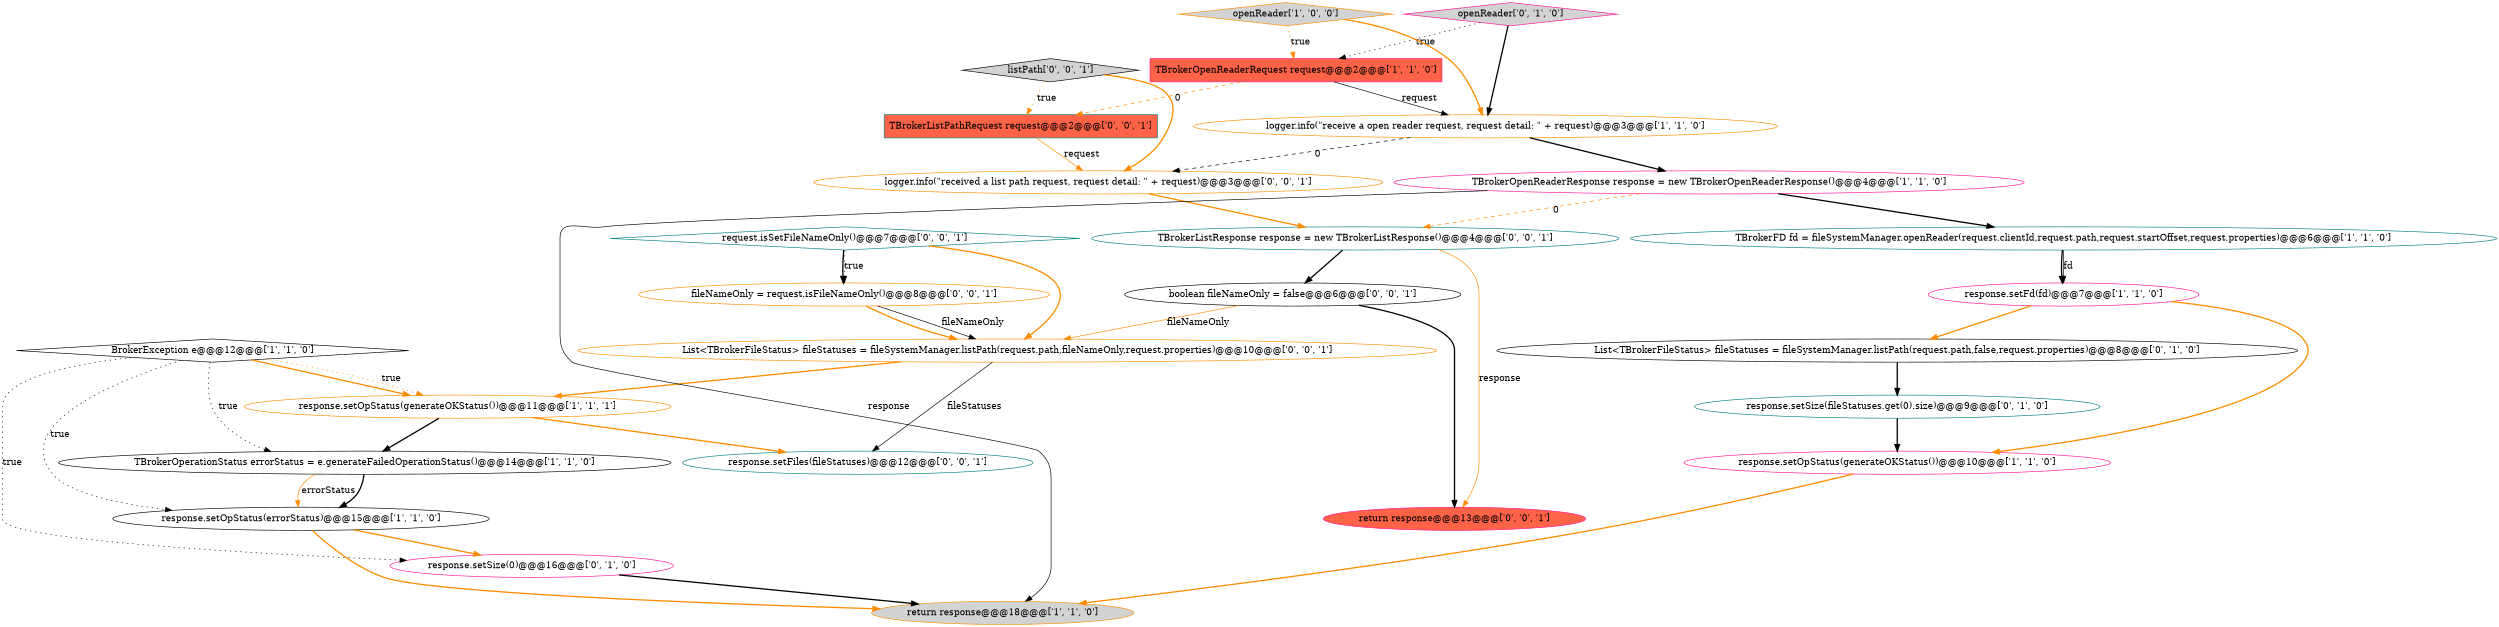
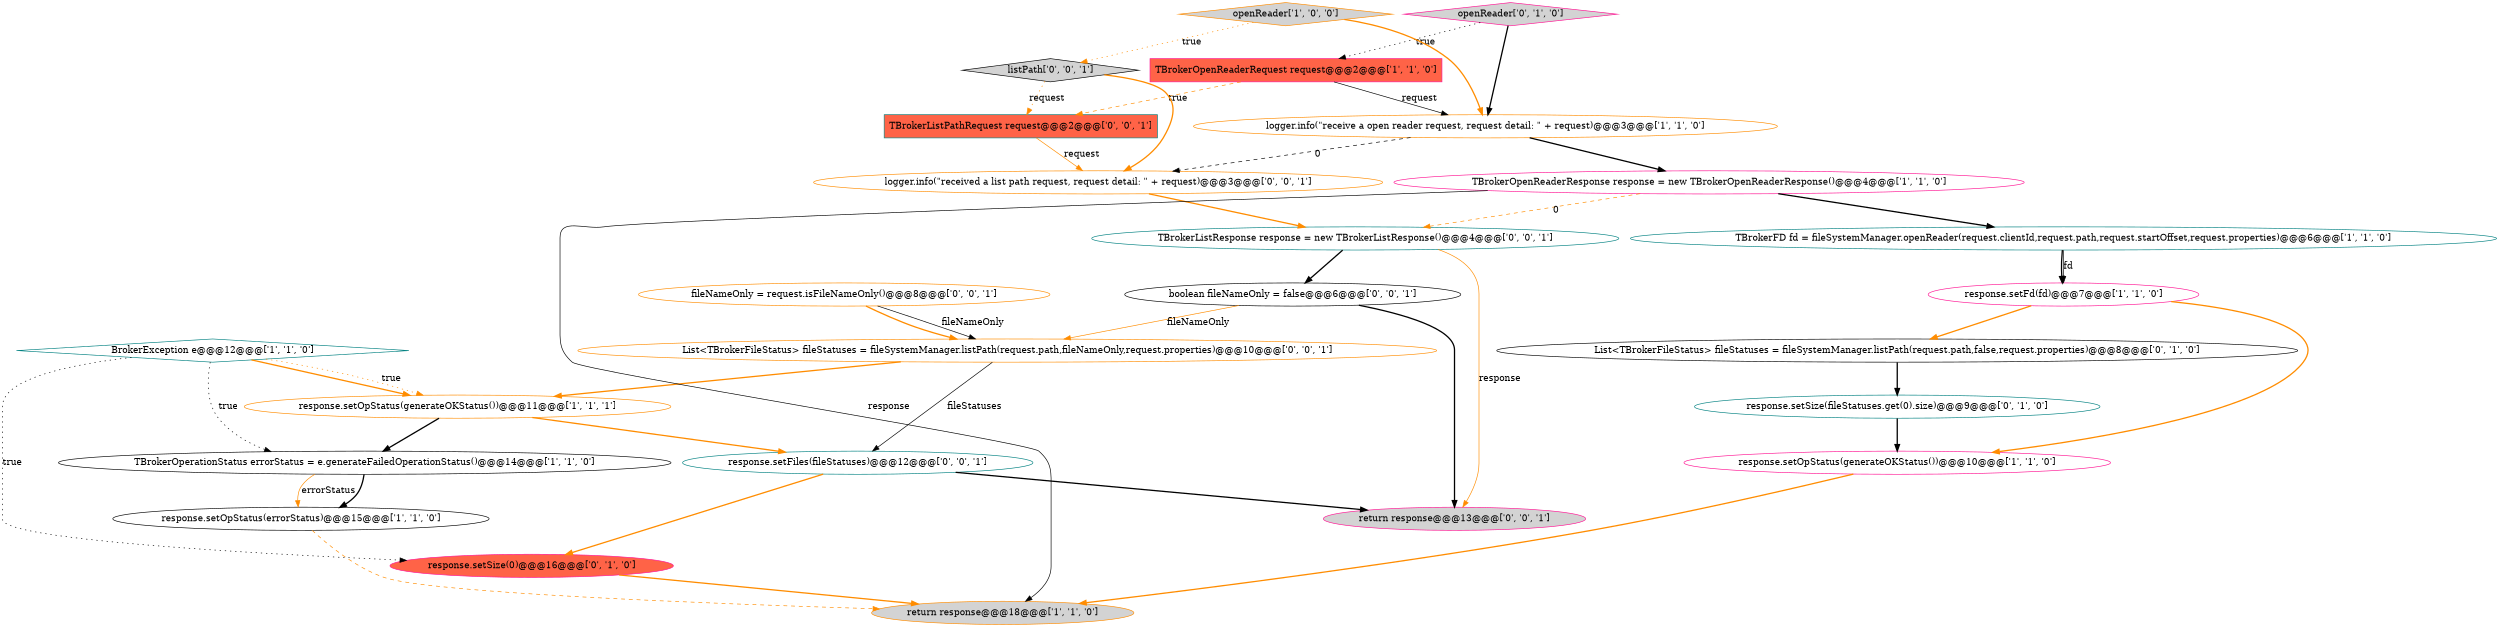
edge "openReader['1', '0', '0']" -> "TBrokerOpenReaderRequest request@@@2@@@['1', '1', '0']": now "openReader['1', '0', '0']" -> "listPath['0', '0', '1']"
edge "listPath['0', '0', '1']" -> "TBrokerListPathRequest request@@@2@@@['0', '0', '1']": label "true" -> "request"
edge "TBrokerOpenReaderRequest request@@@2@@@['1', '1', '0']" -> "TBrokerListPathRequest request@@@2@@@['0', '0', '1']": label "0" -> "true"
node "request.isSetFileNameOnly()@@@7@@@['0', '0', '1']": removed
node "BrokerException e@@@12@@@['1', '1', '0']": color black -> teal
edge "BrokerException e@@@12@@@['1', '1', '0']" -> "response.setOpStatus(errorStatus)@@@15@@@['1', '1', '0']": removed, label "true"
edge "response.setFiles(fileStatuses)@@@12@@@['0', '0', '1']" -> "return response@@@13@@@['0', '0', '1']": added
node "return response@@@13@@@['0', '0', '1']": fillcolor tomato -> lightgray
edge "response.setOpStatus(errorStatus)@@@15@@@['1', '1', '0']" -> "response.setSize(0)@@@16@@@['0', '1', '0']": now "response.setFiles(fileStatuses)@@@12@@@['0', '0', '1']" -> "response.setSize(0)@@@16@@@['0', '1', '0']"
node "response.setSize(0)@@@16@@@['0', '1', '0']": fillcolor white -> tomato
edge "response.setSize(0)@@@16@@@['0', '1', '0']" -> "return response@@@18@@@['1', '1', '0']": color black -> darkorange
edge "response.setOpStatus(errorStatus)@@@15@@@['1', '1', '0']" -> "return response@@@18@@@['1', '1', '0']": style bold -> dashed
